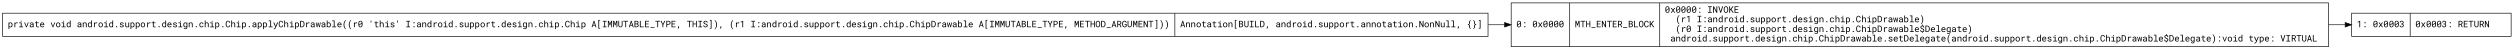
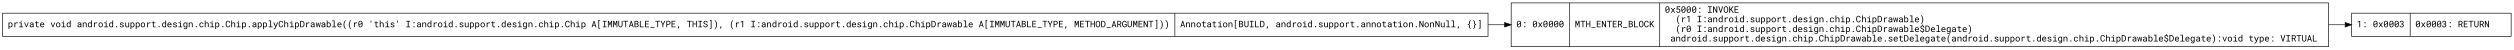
node "0: 0x0000": text "0x0000: INVOKE" -> "0x5000: INVOKE"
